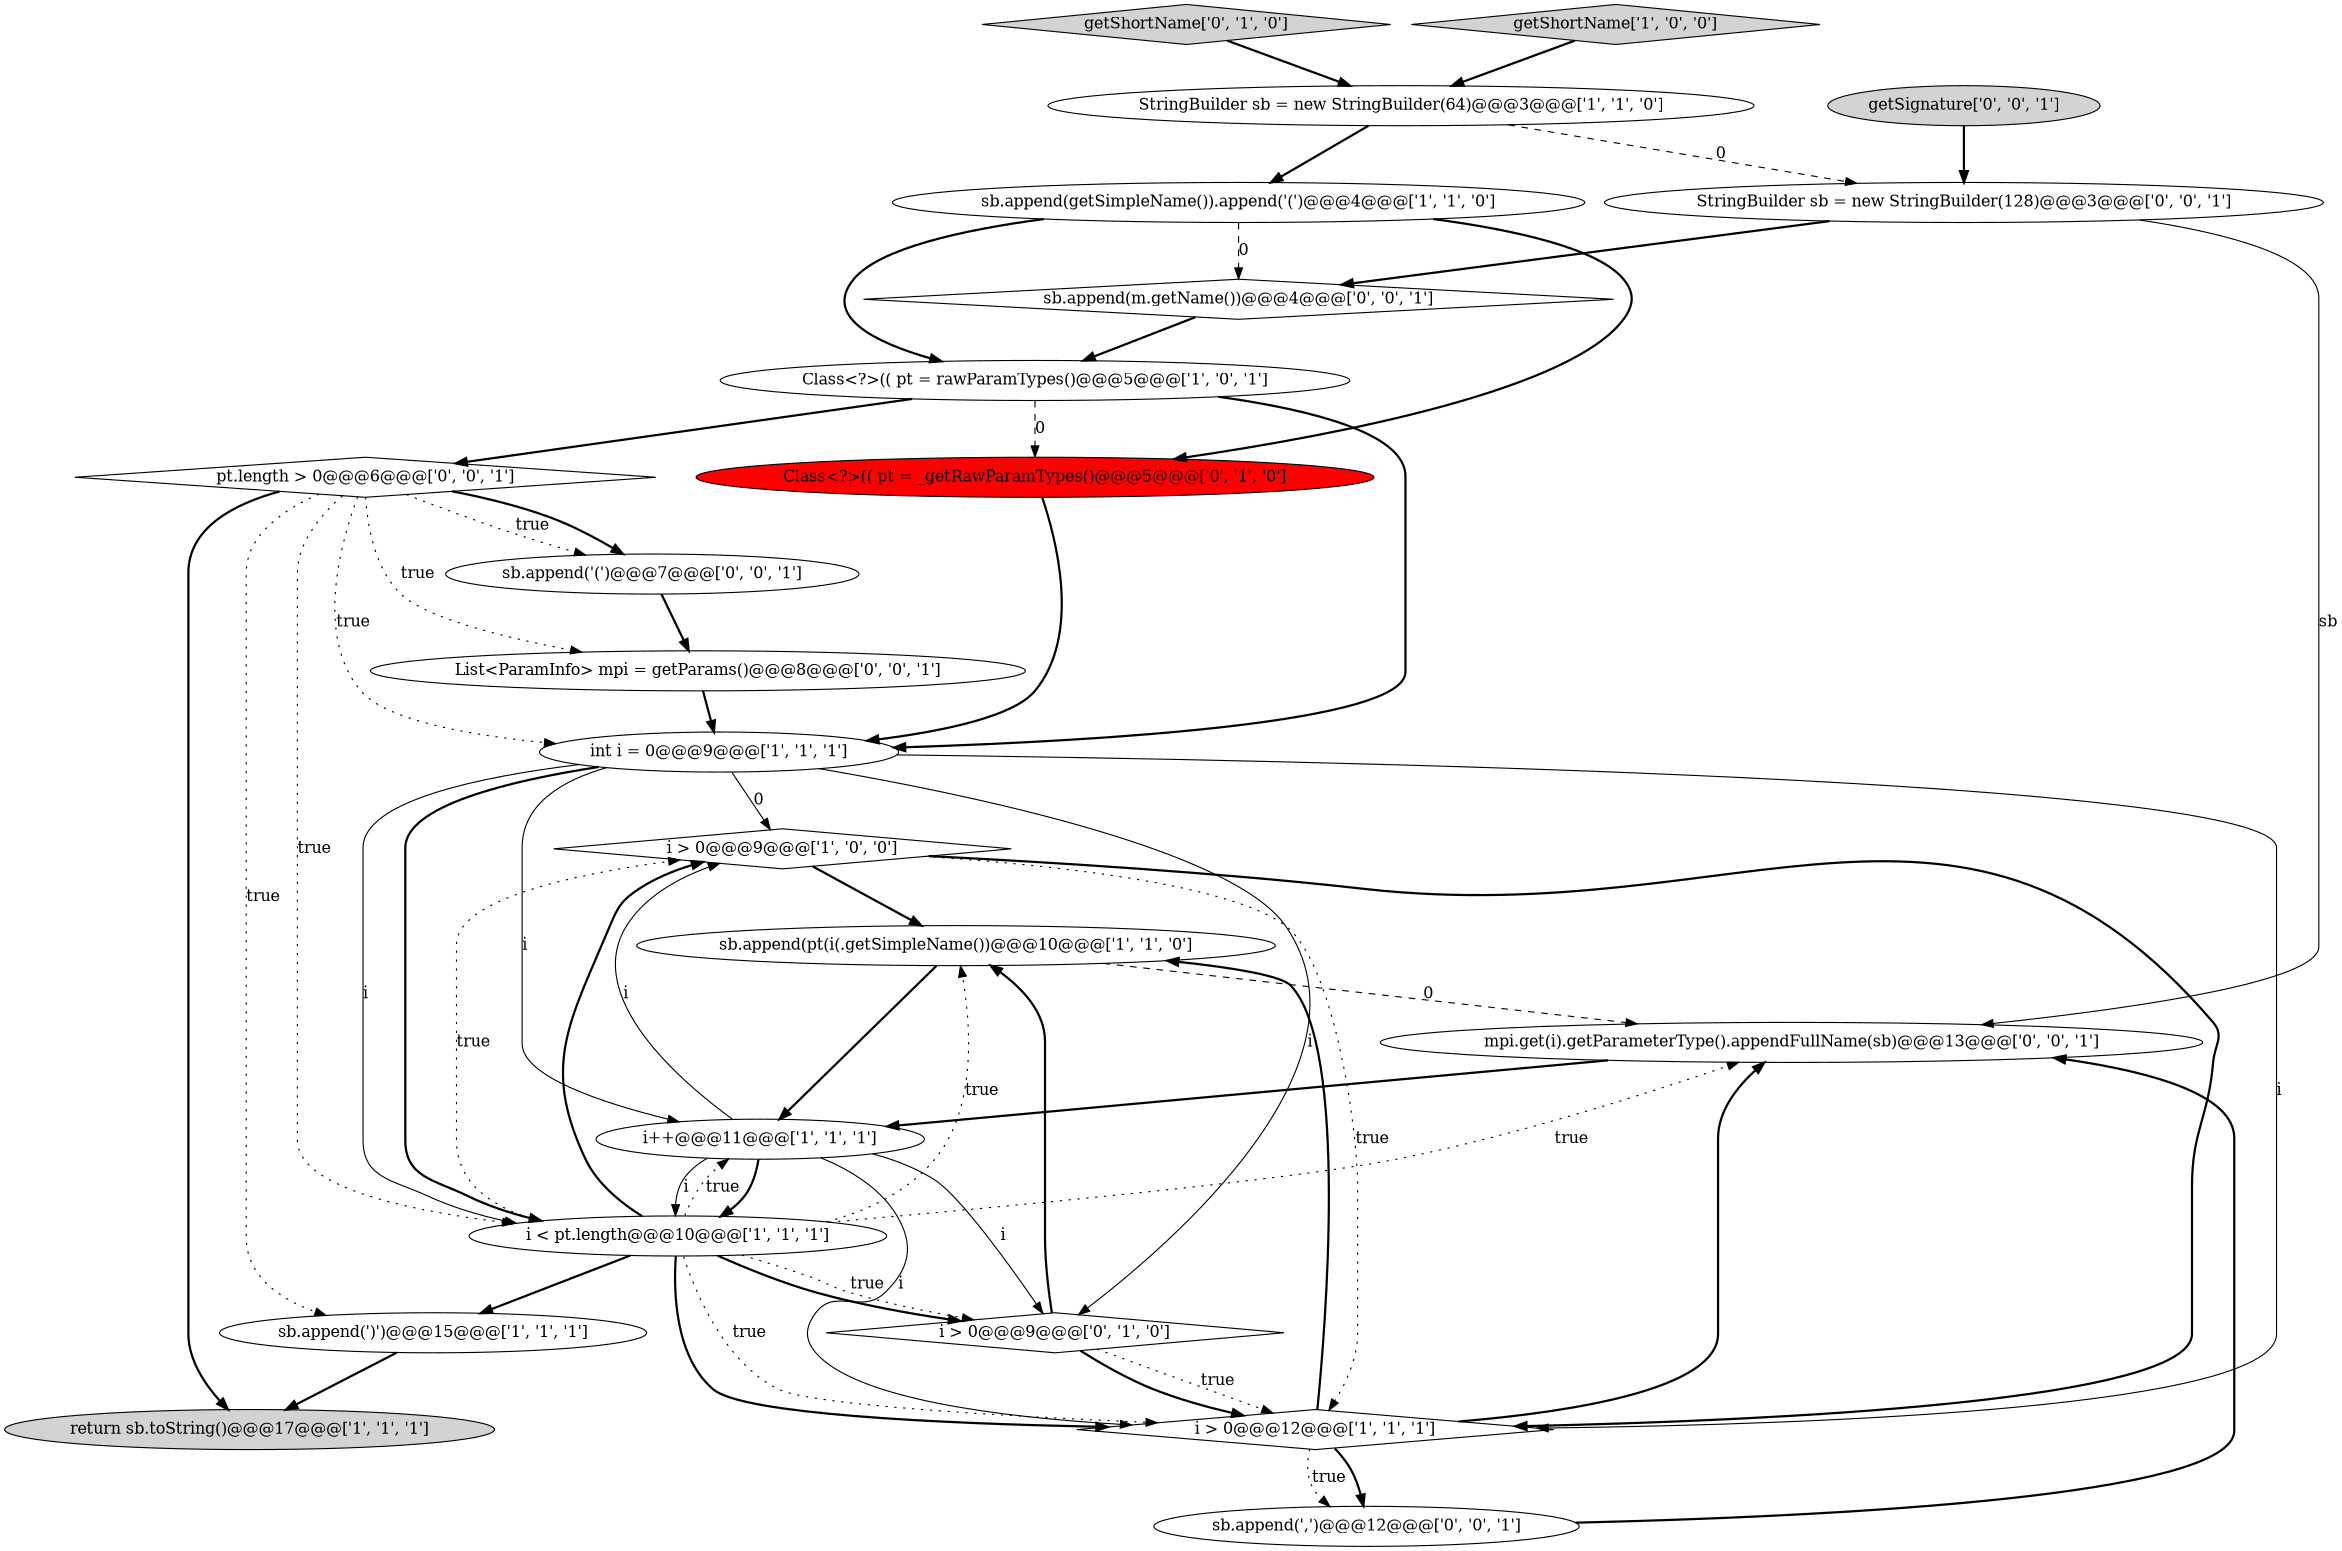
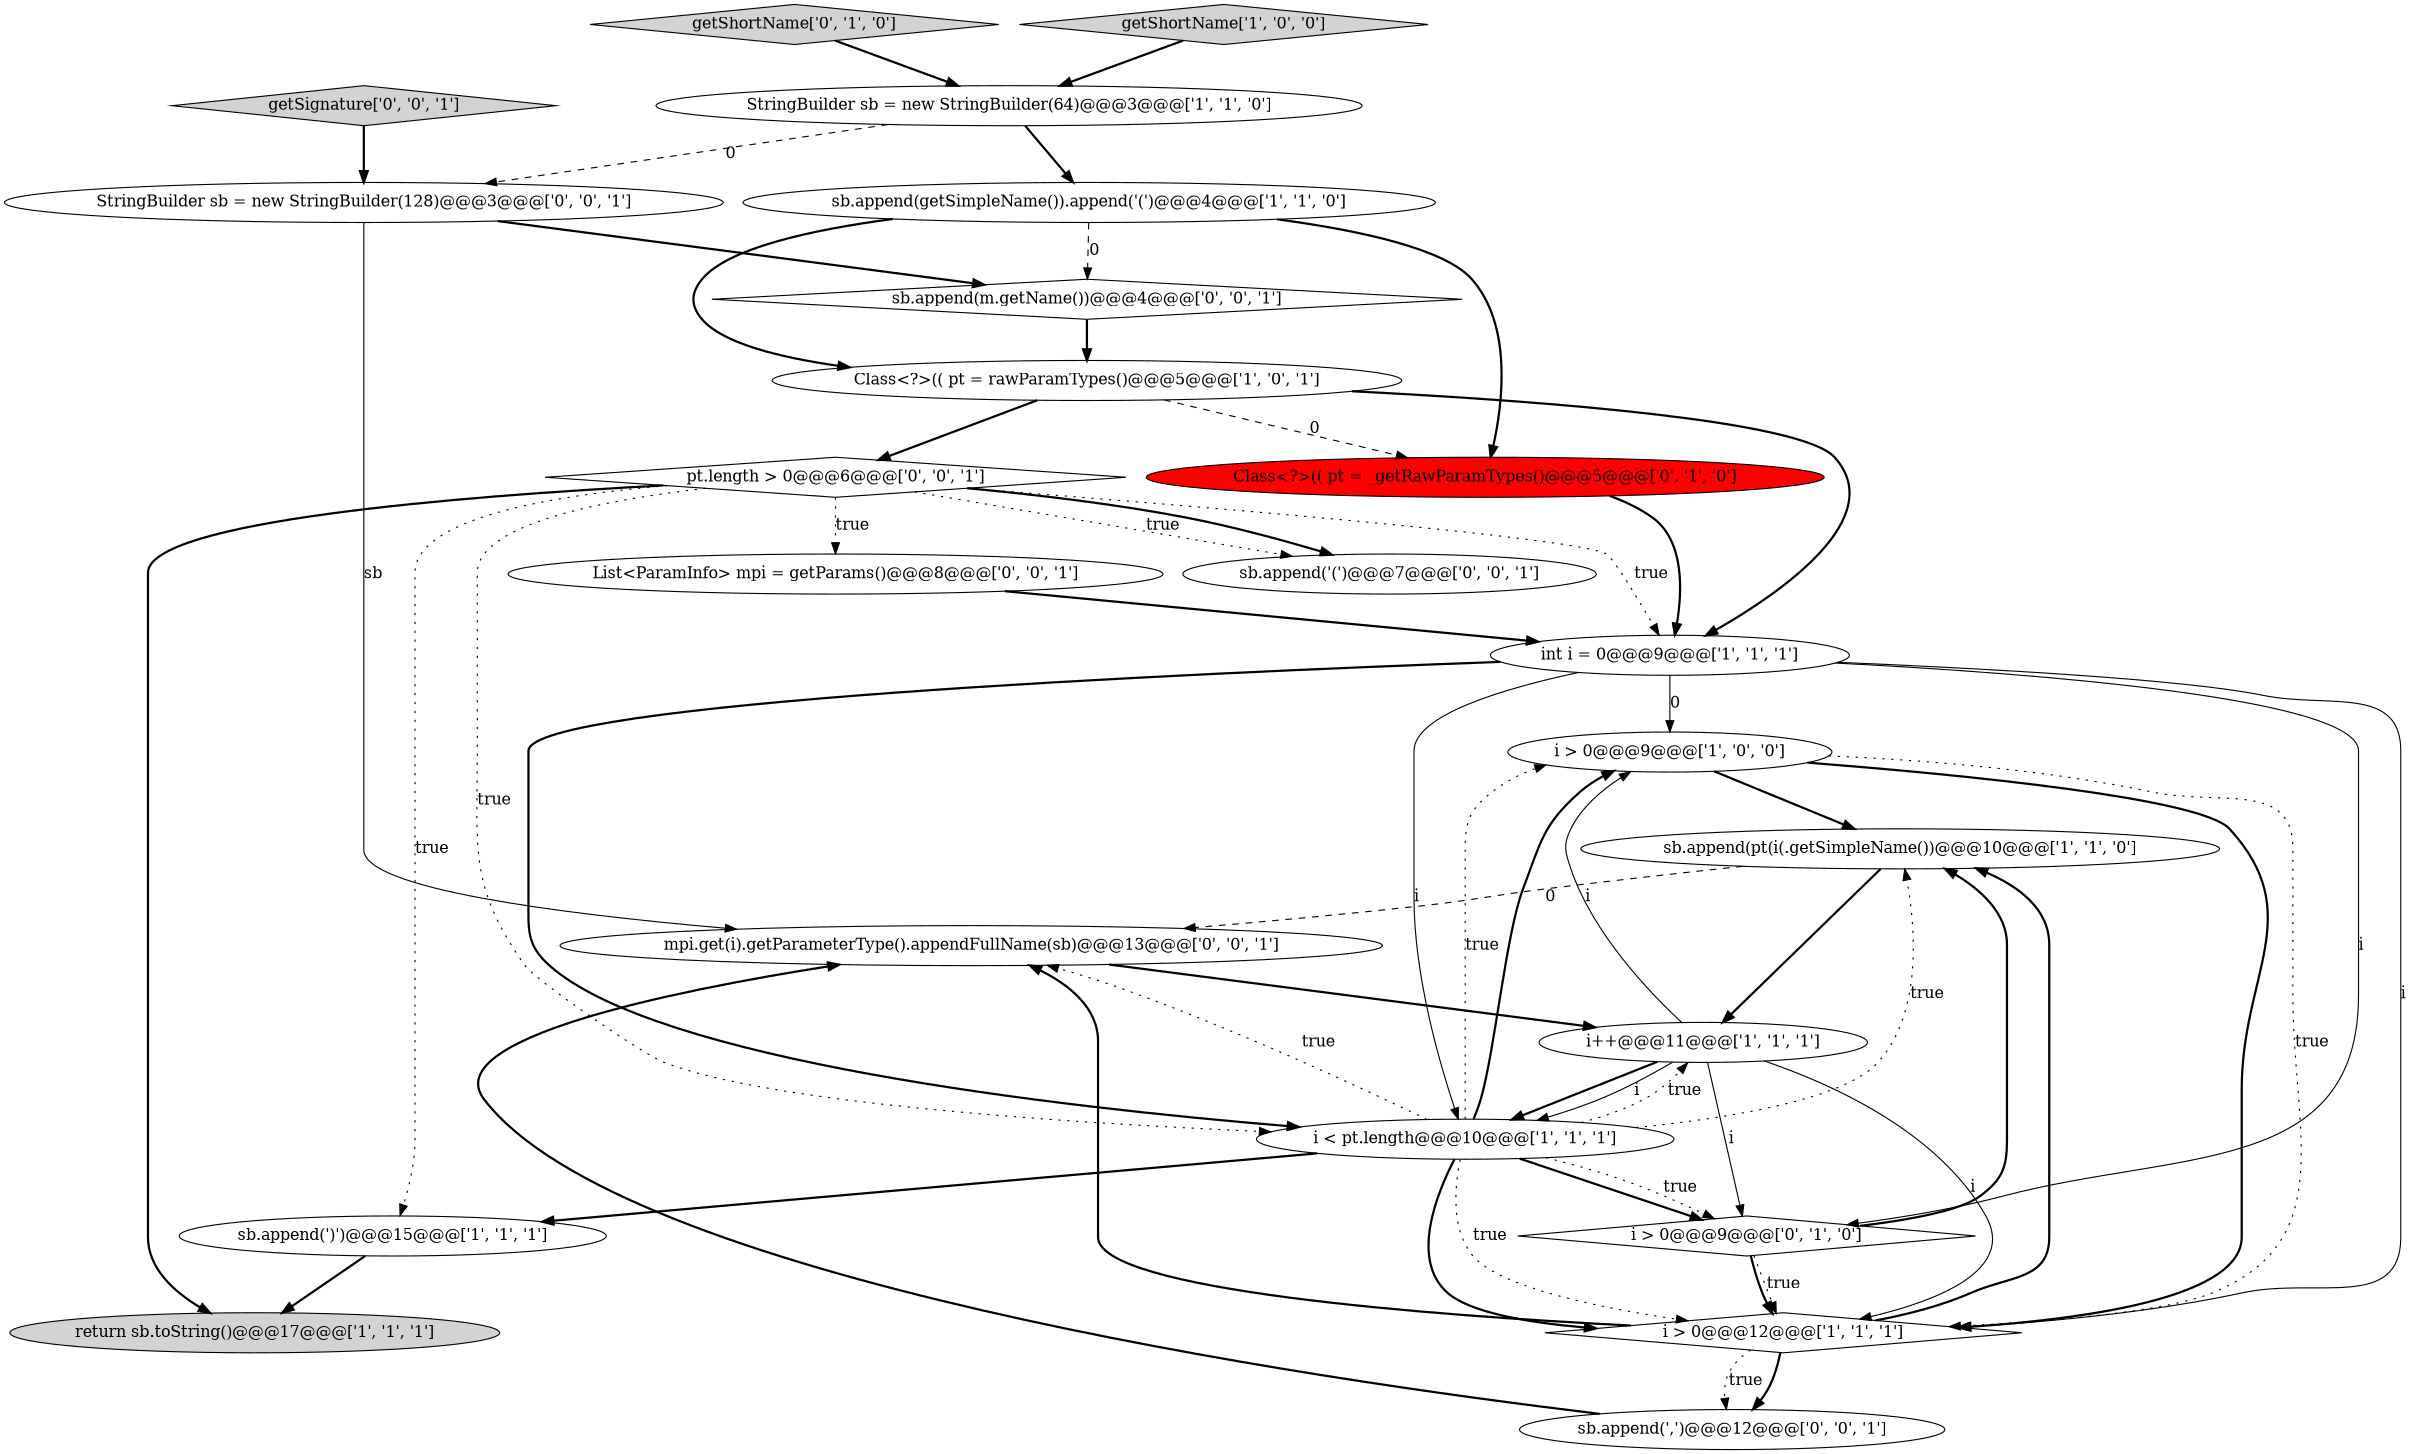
node "getSignature['0', '0', '1']": shape ellipse -> diamond
edge "sb.append('(')@@@7@@@['0', '0', '1']" -> "List<ParamInfo> mpi = getParams()@@@8@@@['0', '0', '1']": removed
node "i > 0@@@9@@@['1', '0', '0']": shape diamond -> ellipse
edge "int i = 0@@@9@@@['1', '1', '1']" -> "i++@@@11@@@['1', '1', '1']": removed, label "i"
